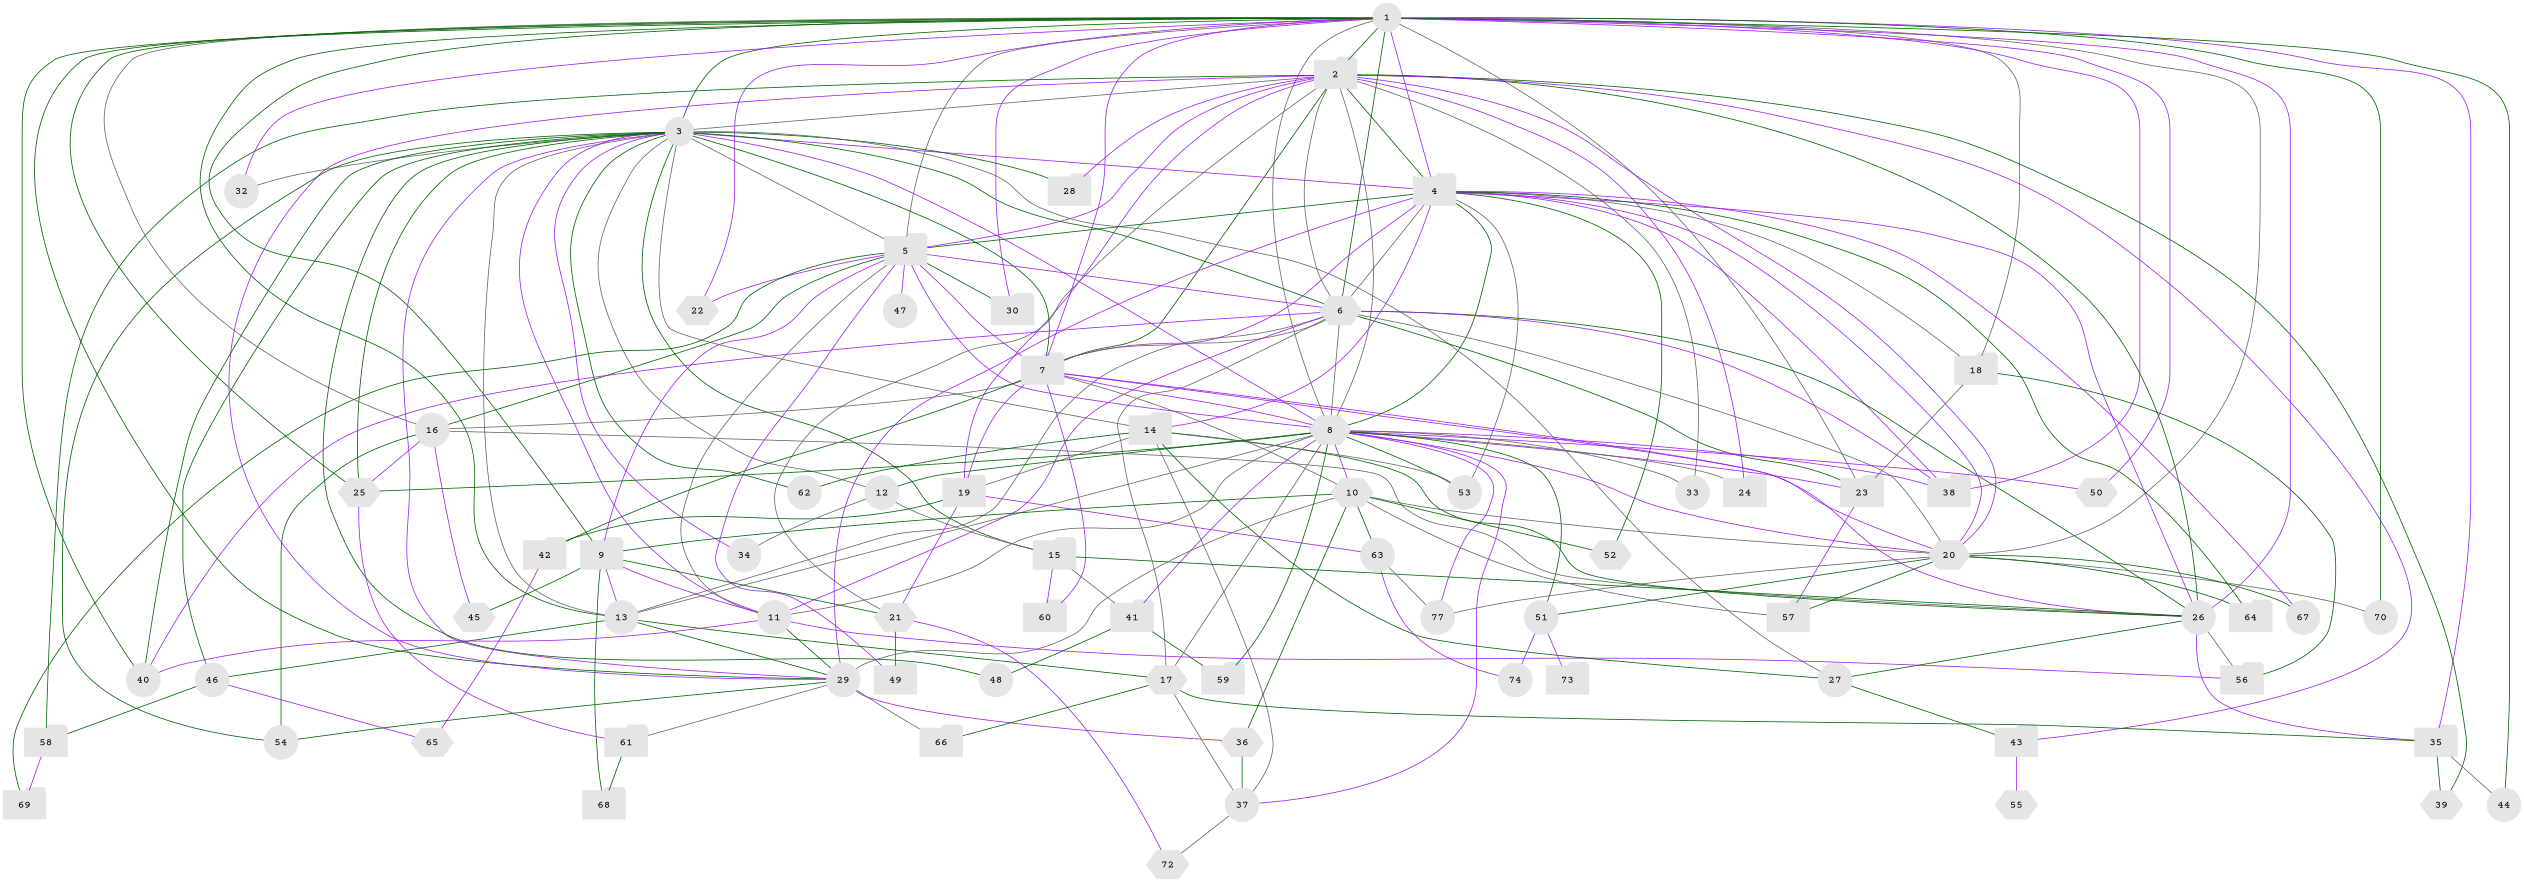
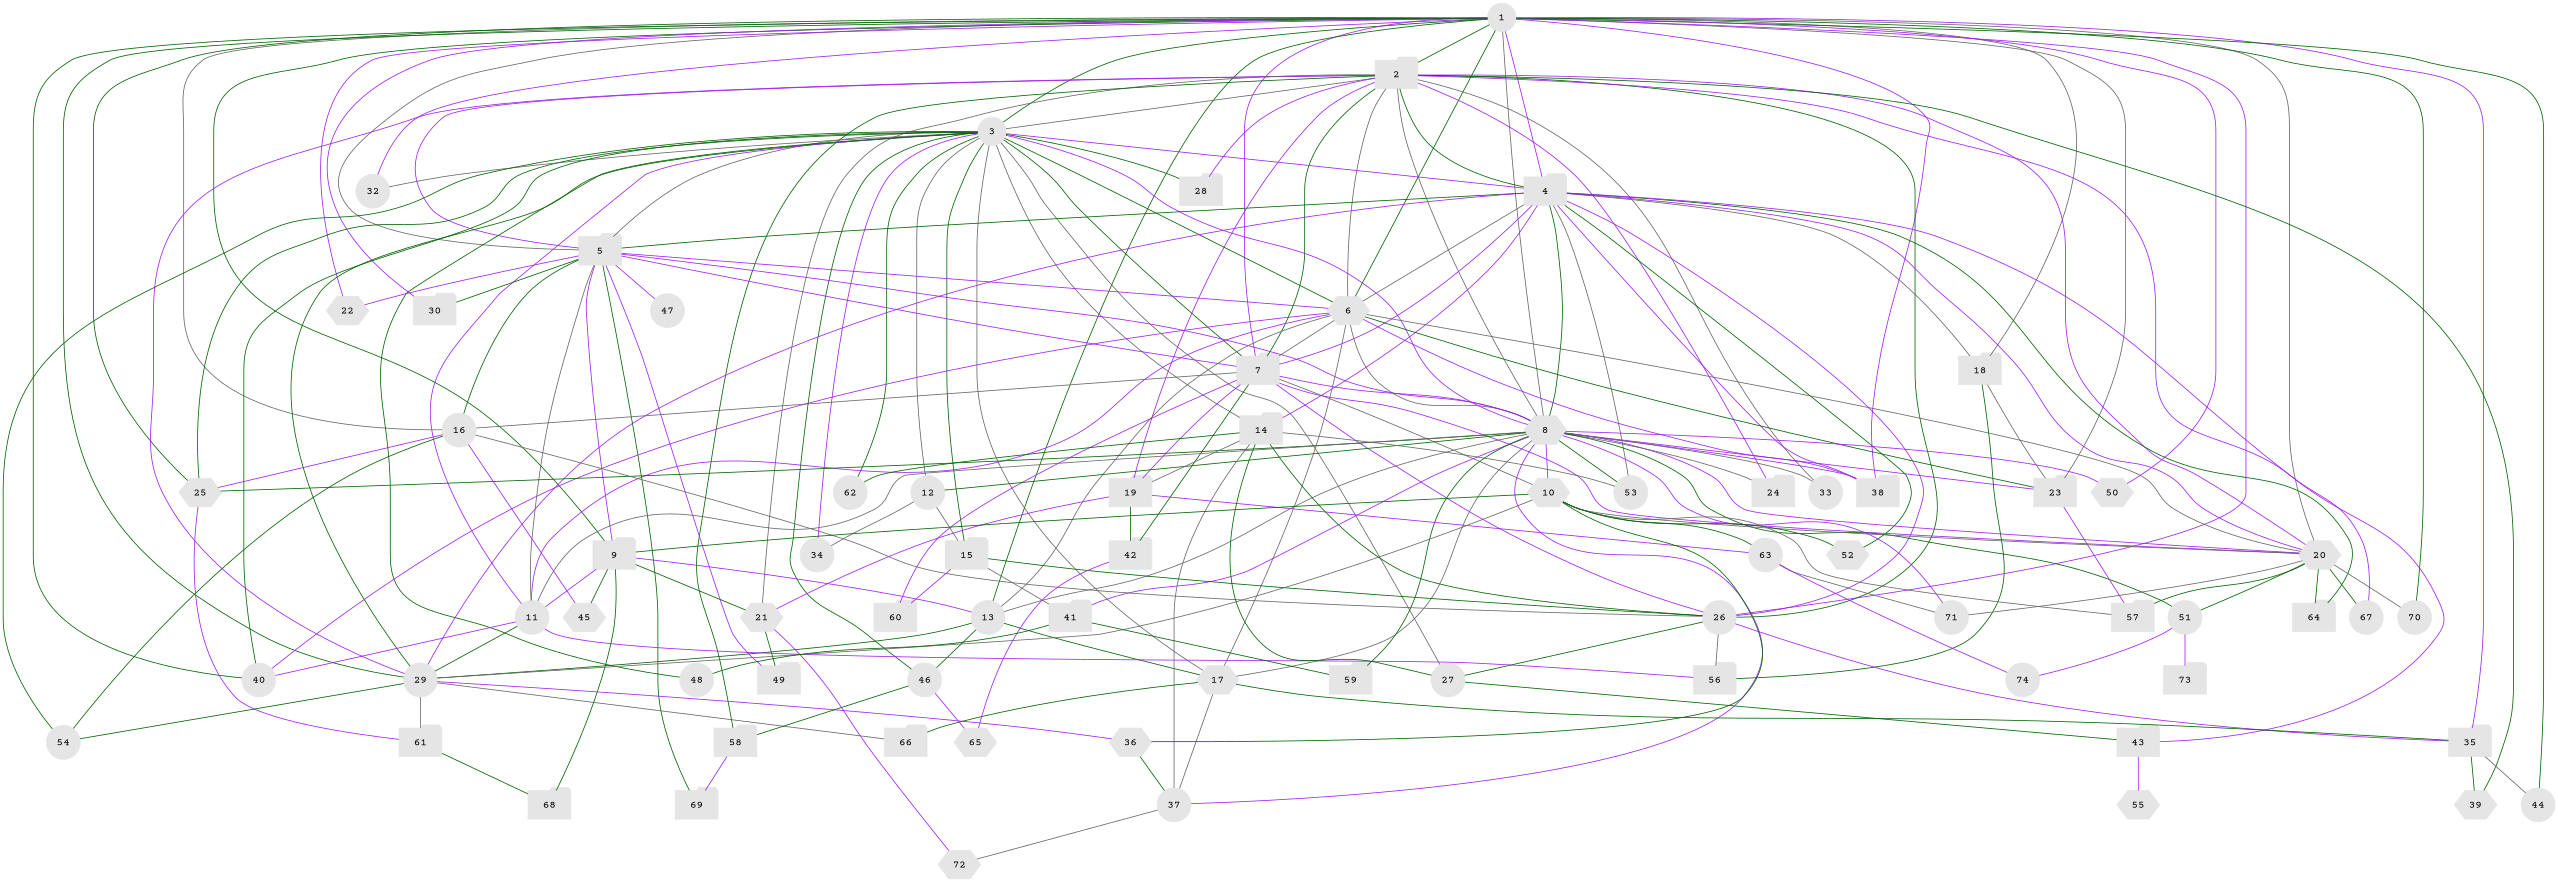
edge "3" -- "13": now "3" -- "17"
edge "6" -- "26": removed
edge "3" -- "29": color purple -> darkgreen
node "77": label "77" -> "71"
